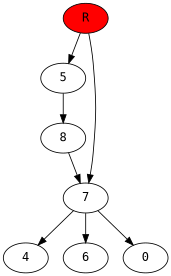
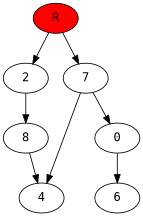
node "5": label "5" -> "2"
edge "8" -> "7": now "8" -> "4"
edge "7" -> "6": now "0" -> "6"
